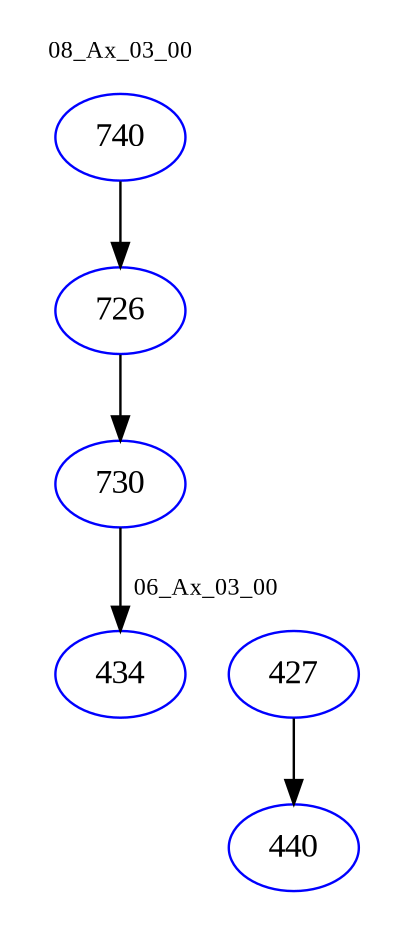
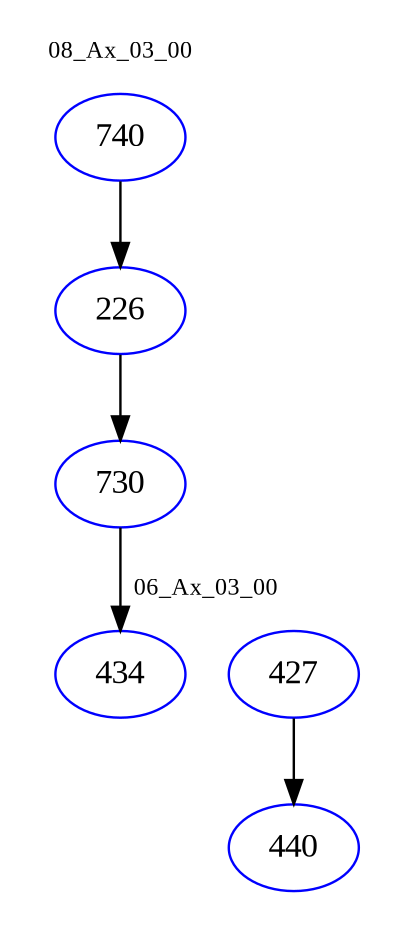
node "726": label "726" -> "226"
